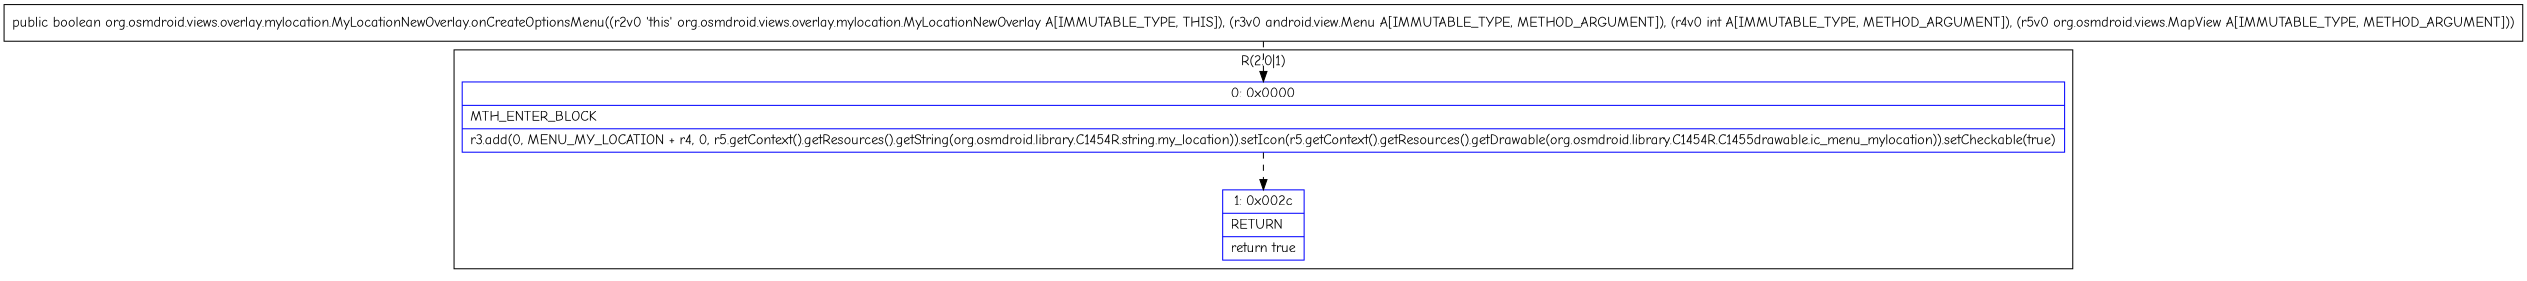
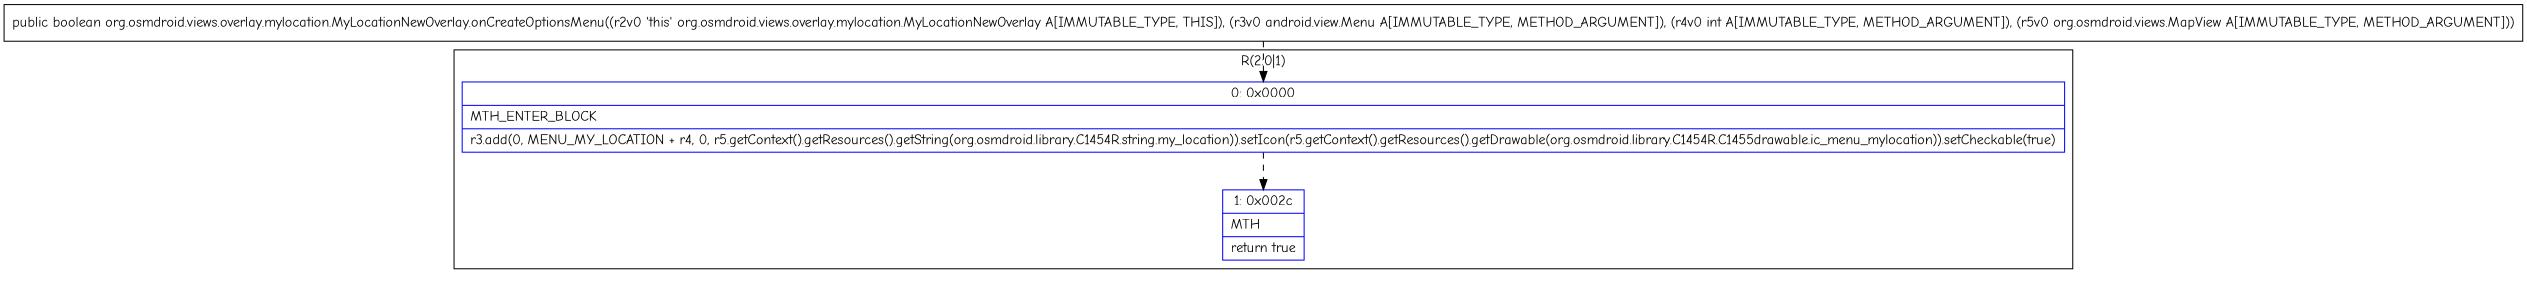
node "1: 0x002c": text "RETURN" -> "MTH"
